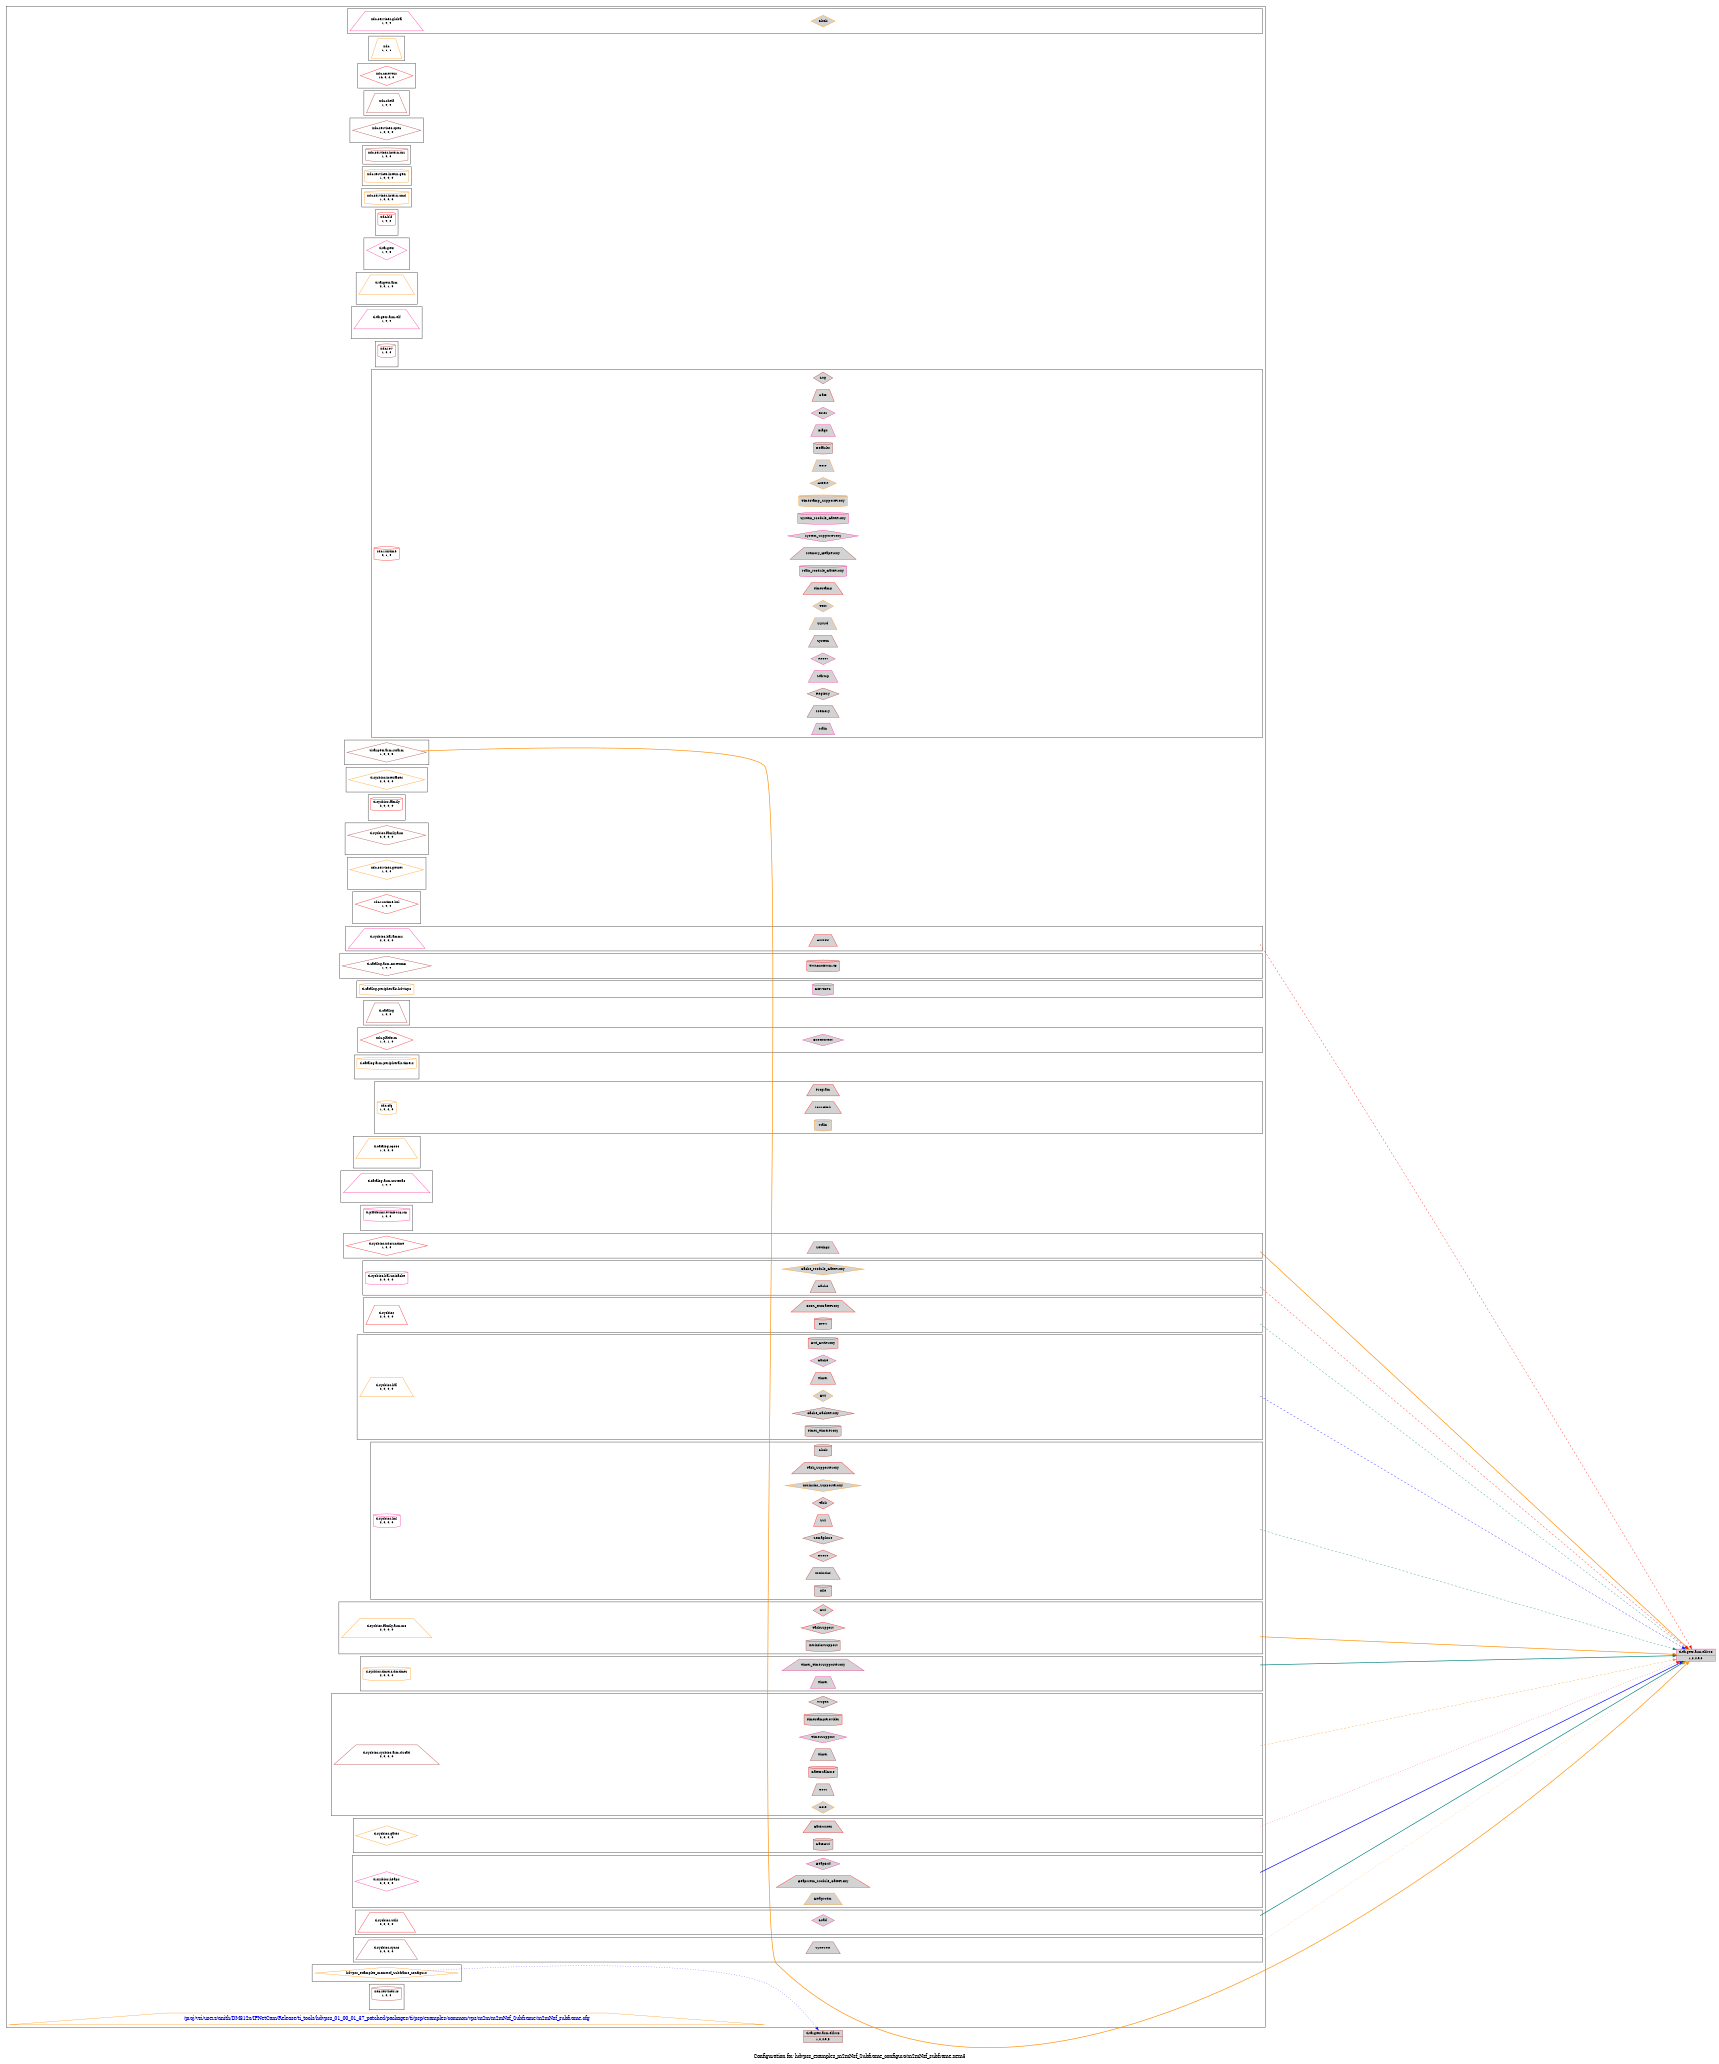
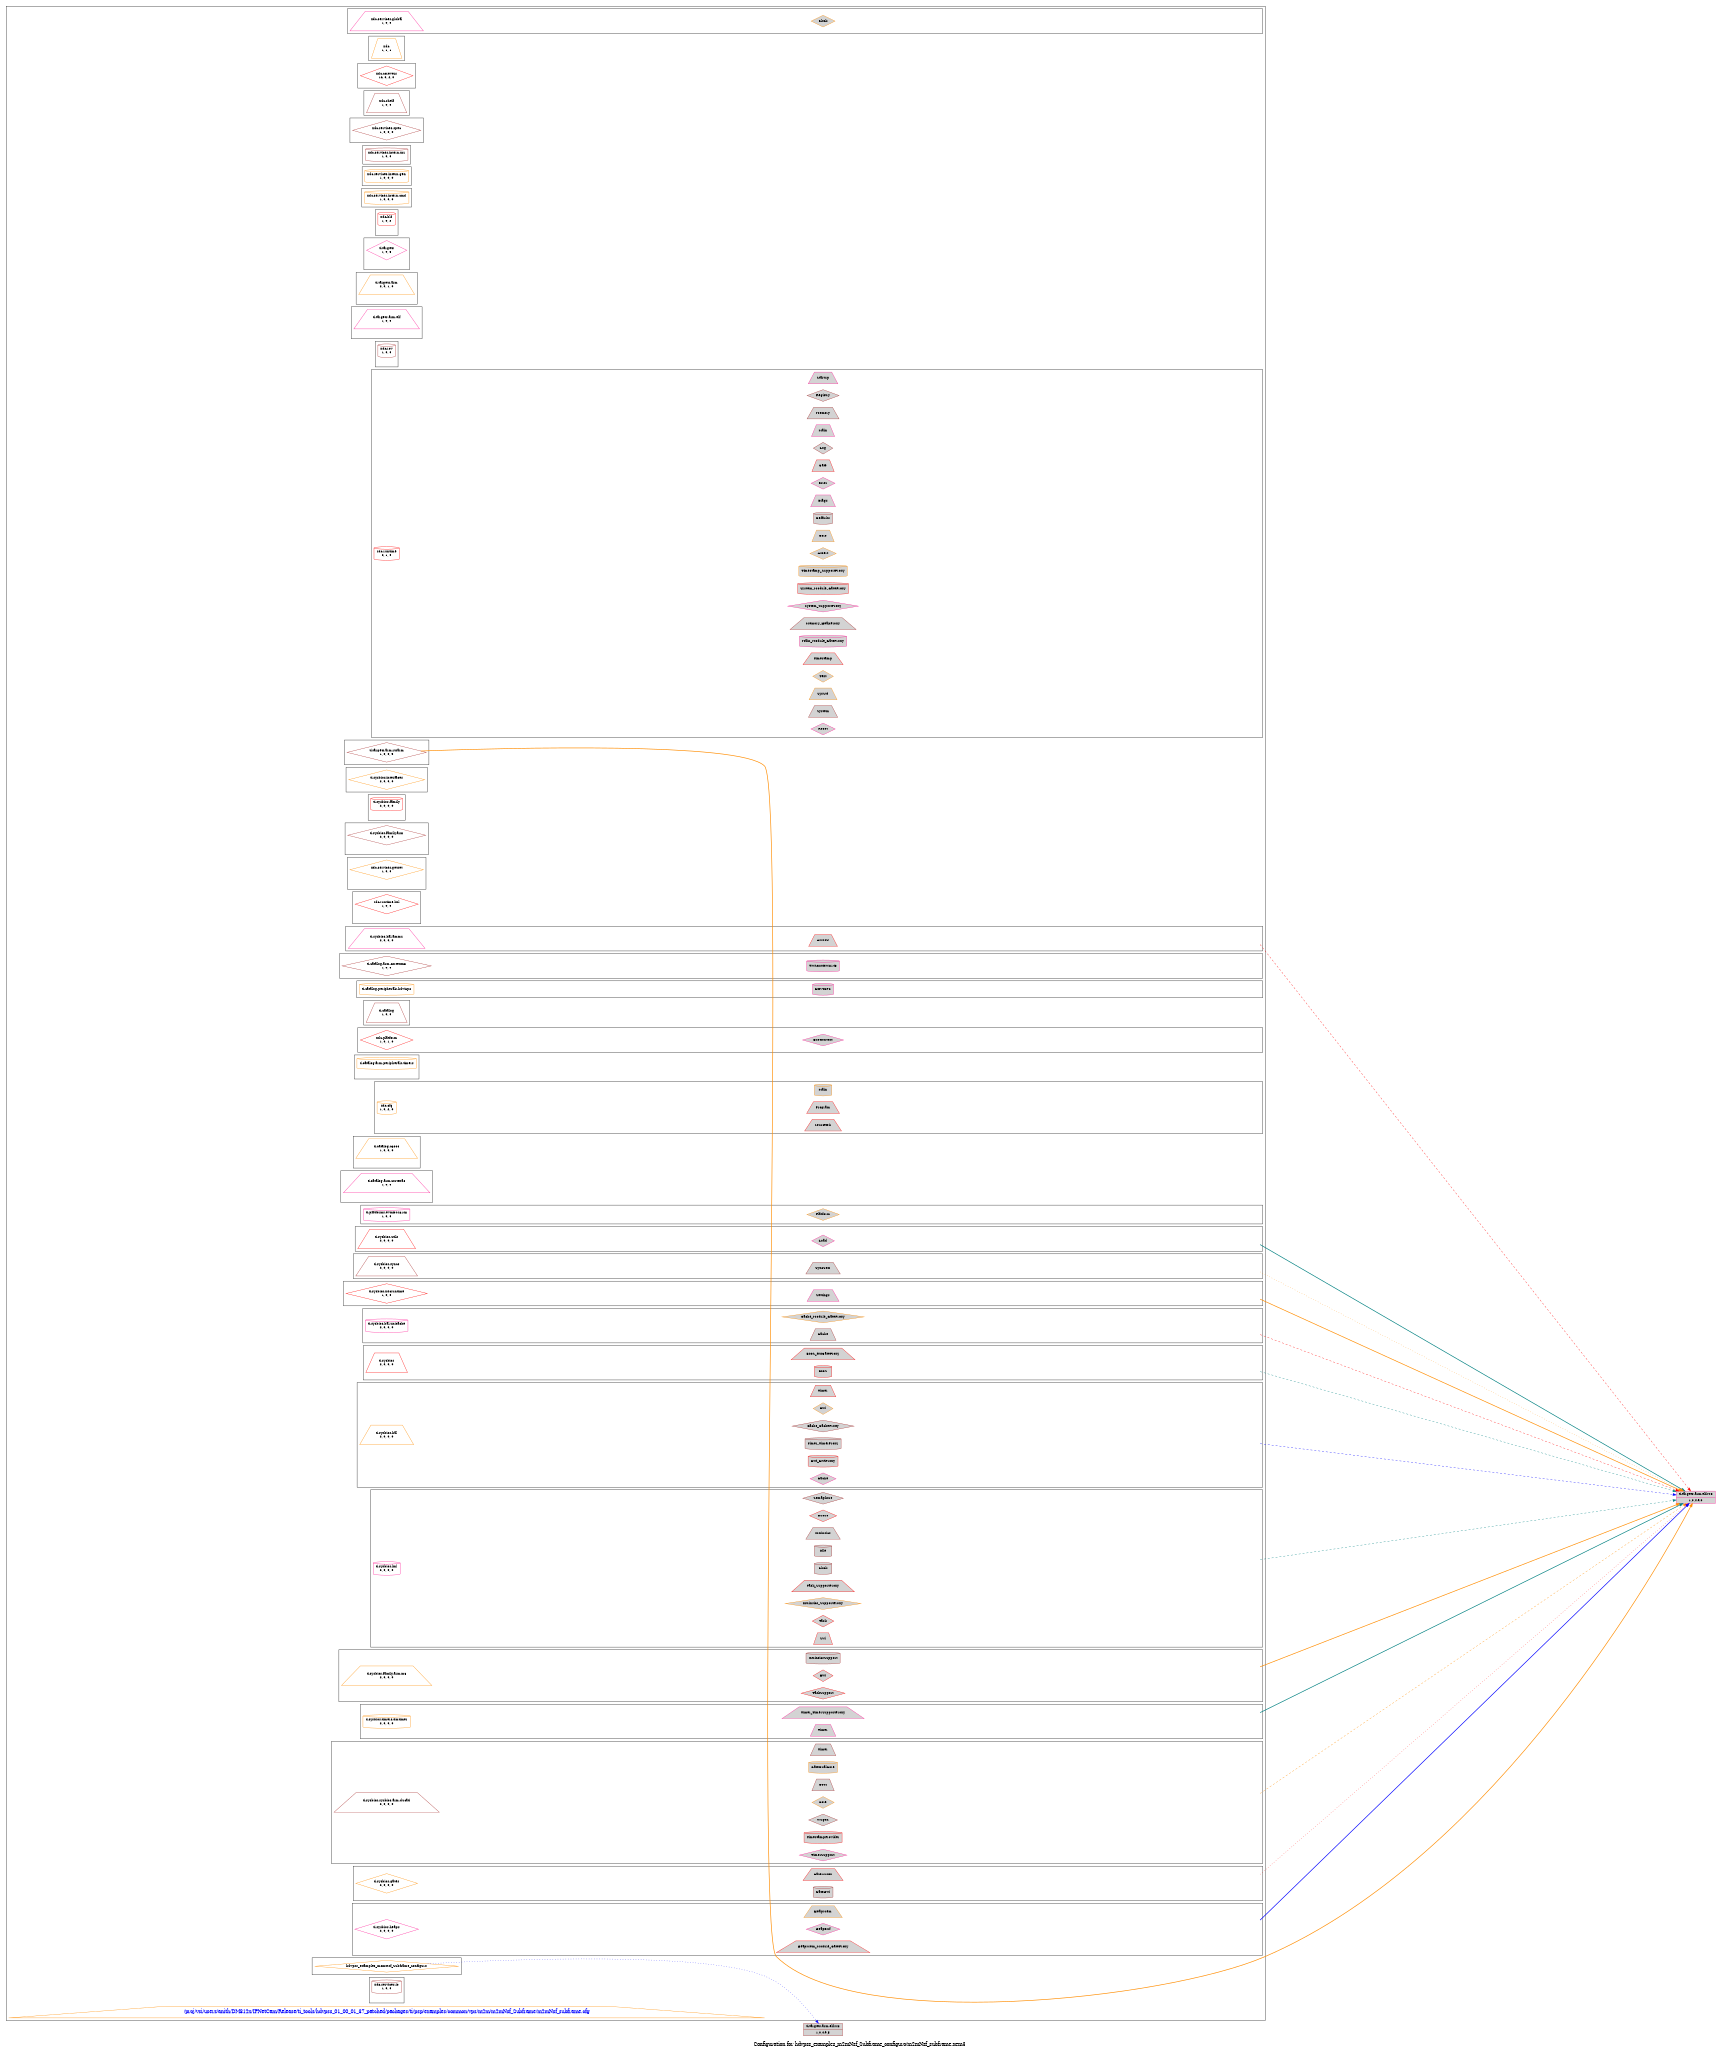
node "System_Module_GateProxy": color deeppink -> red
node "TMS320DM8148": color red -> deeppink
node "Platform": added
node "GateDualCore": color red -> darkorange
